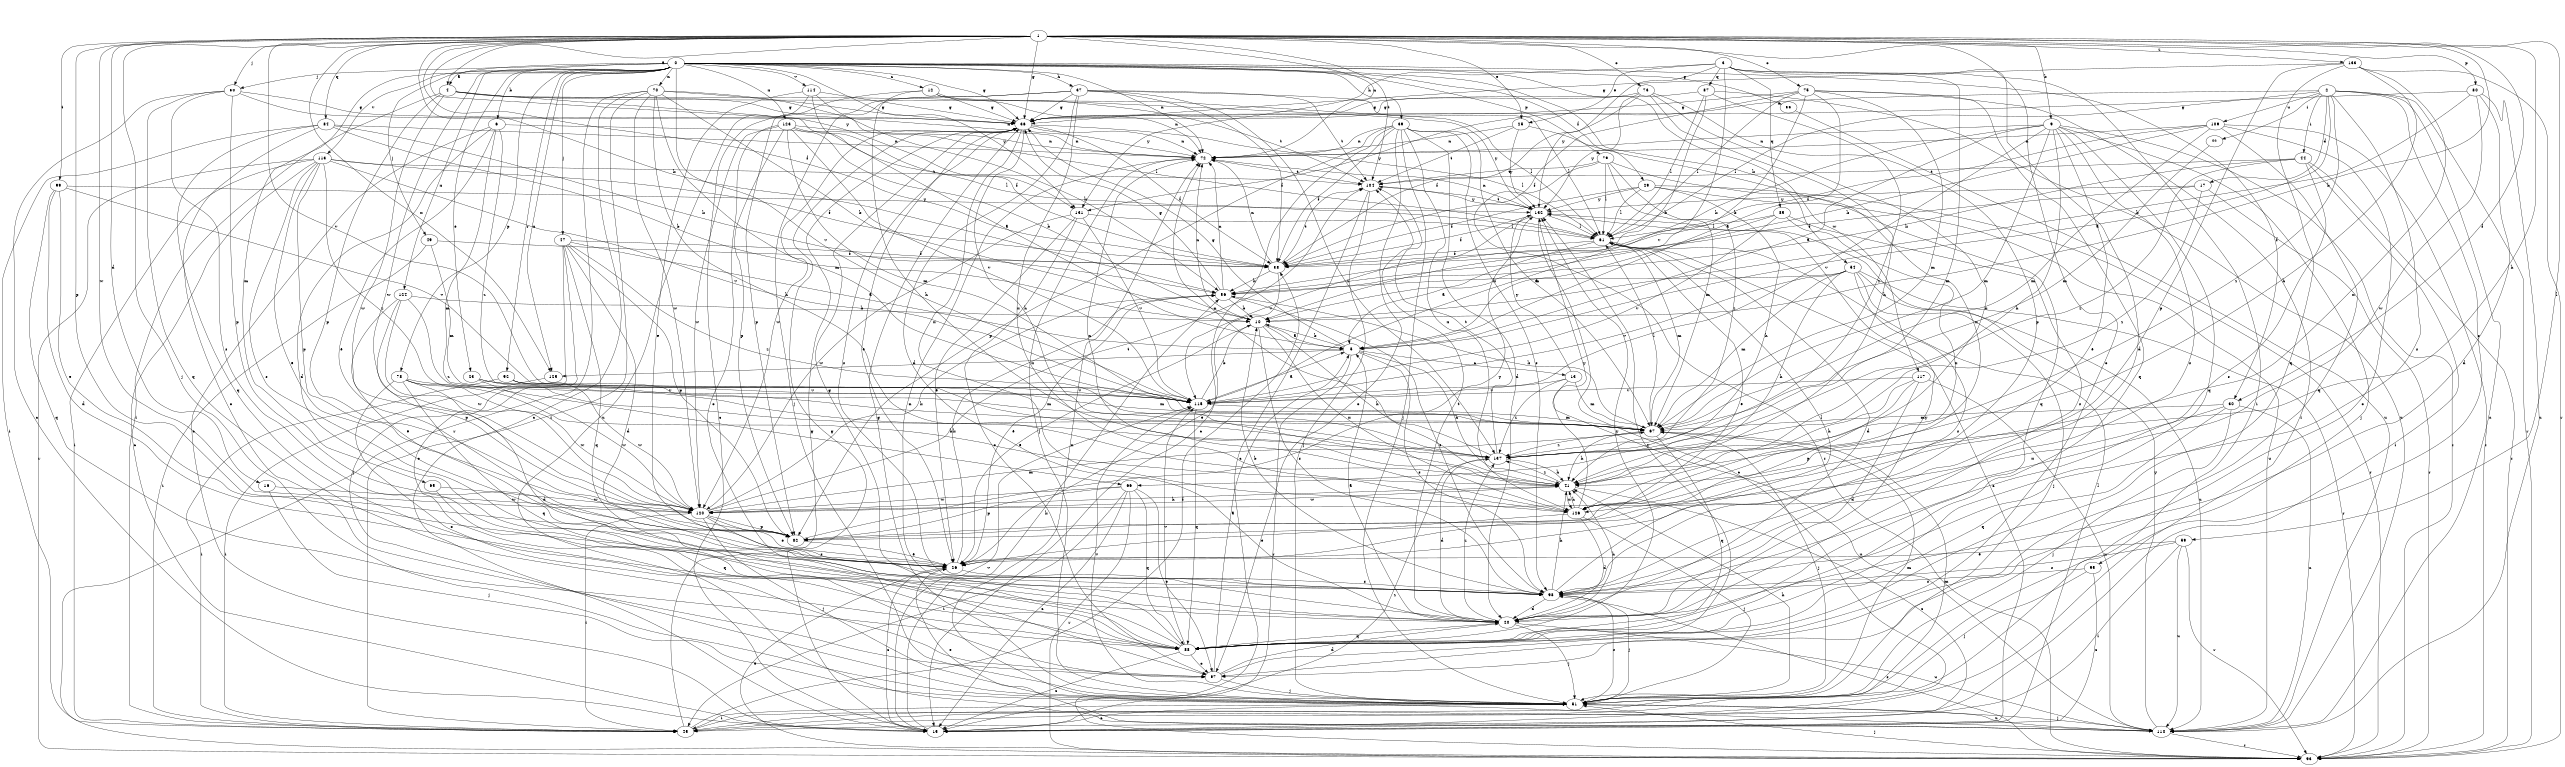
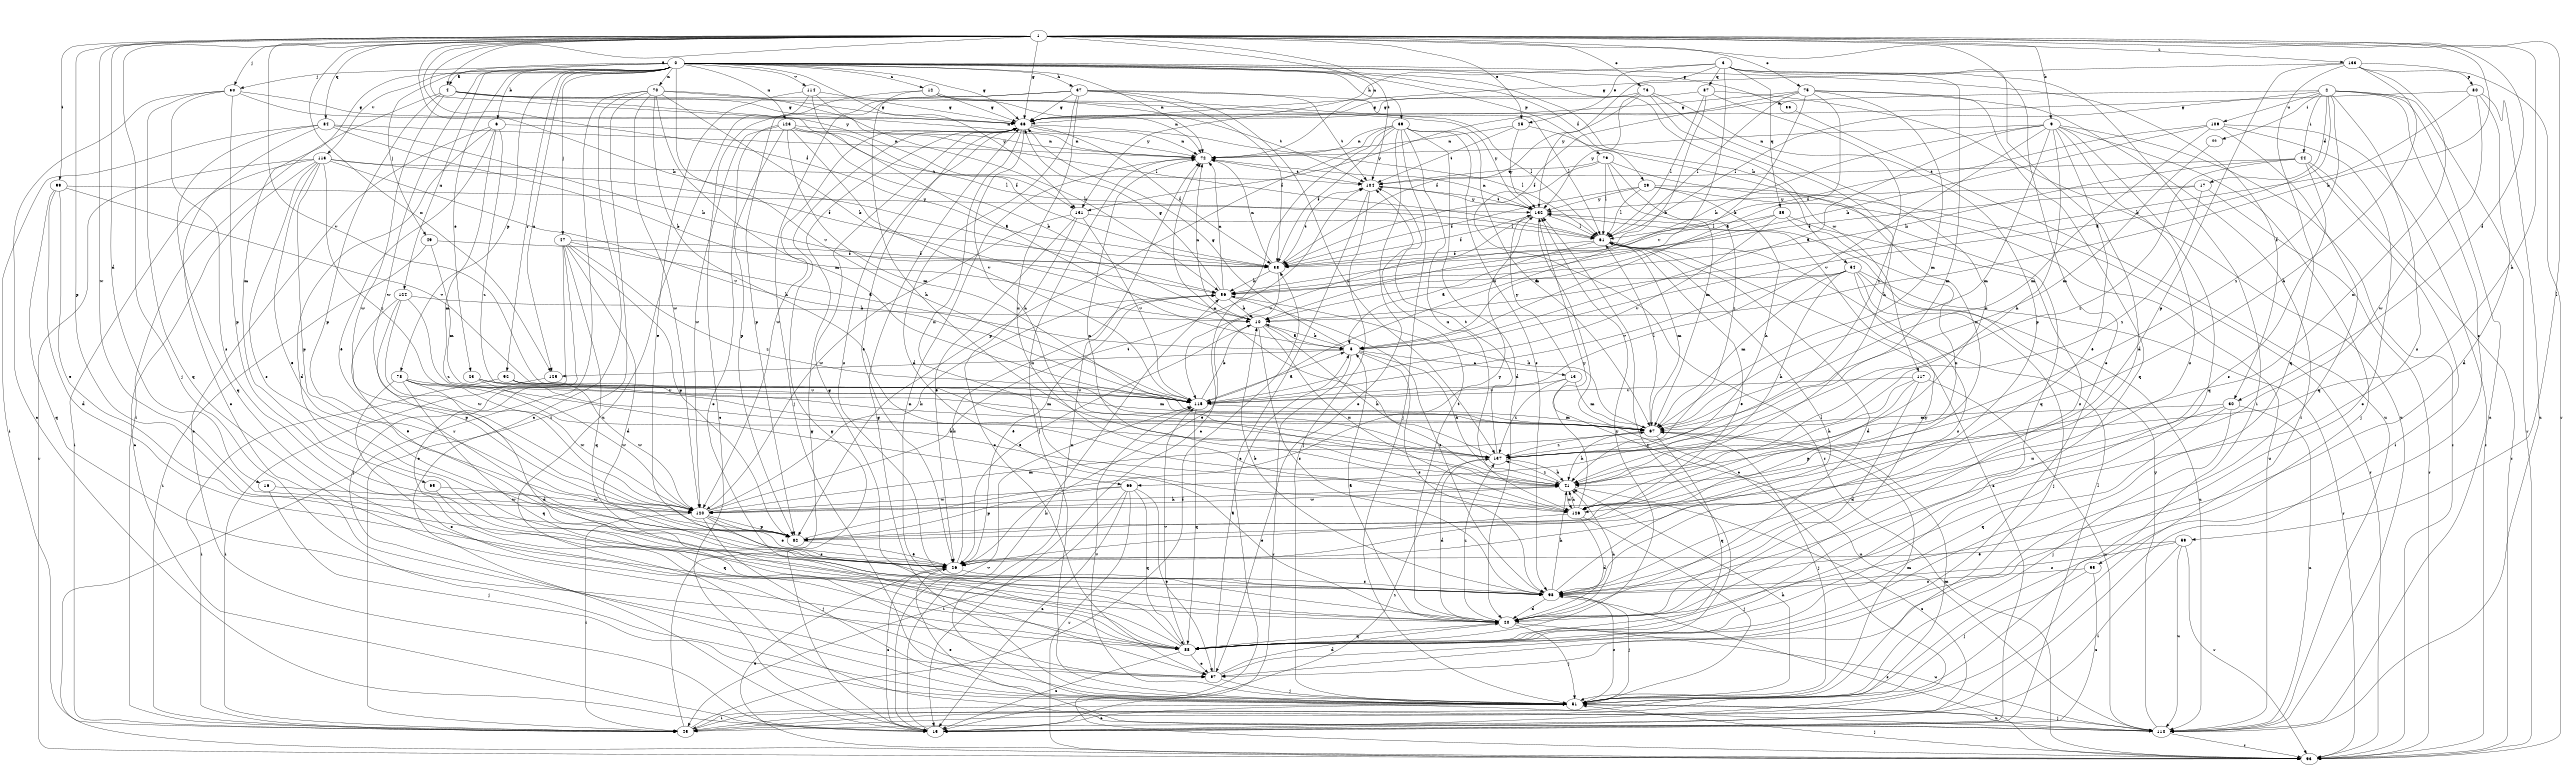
edge "1" -> "80": now "133" -> "80"
edge "109" -> "72": removed, label "n"
